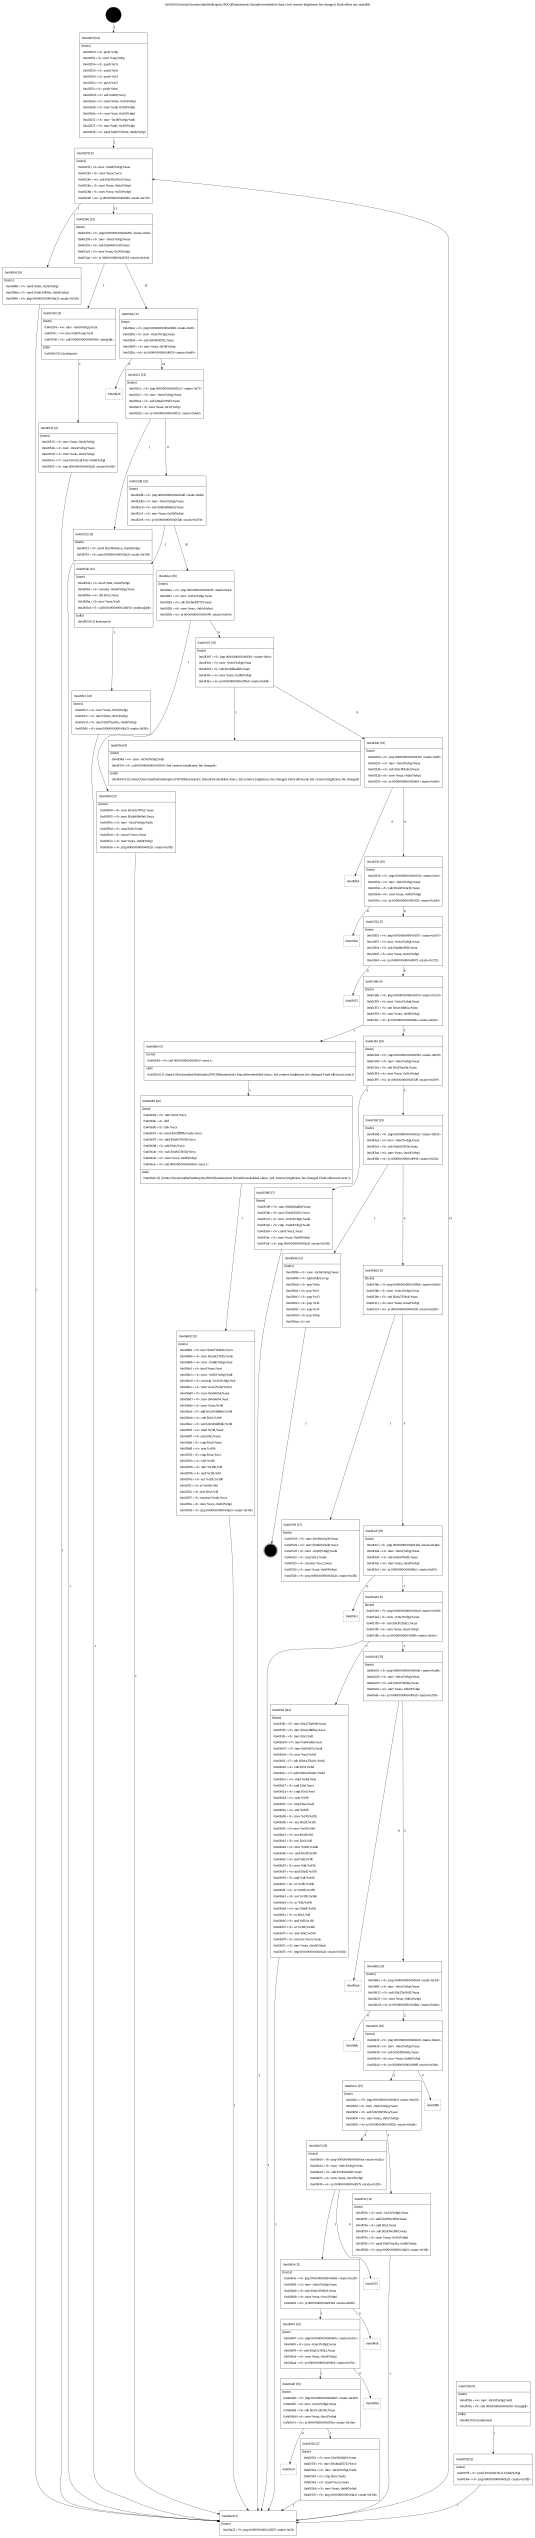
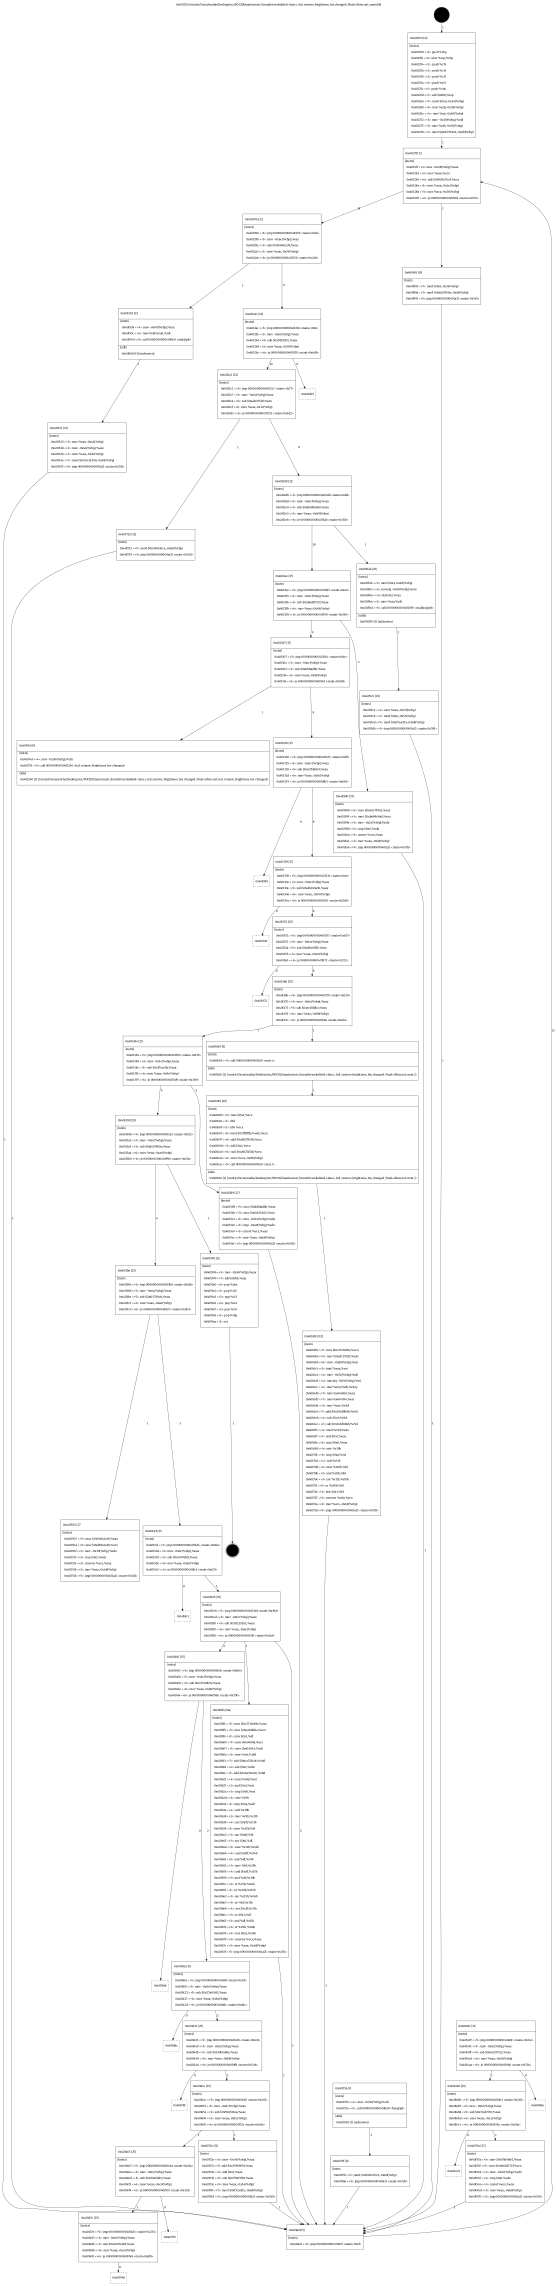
edge "0x40147e [25]" -> "0x401497 [25]": removed, label "1"
